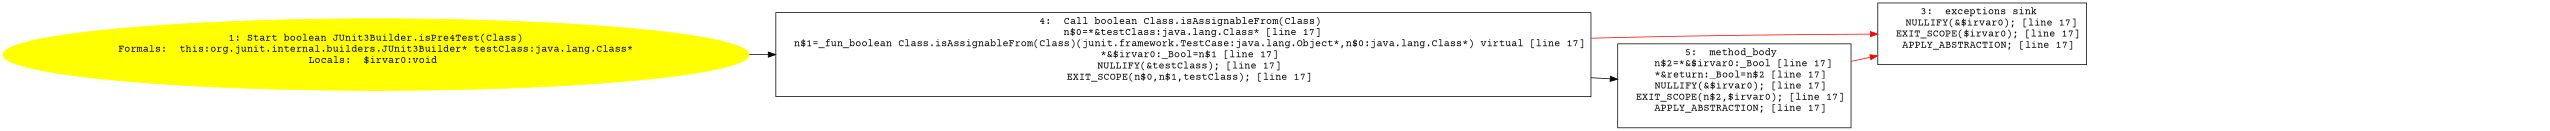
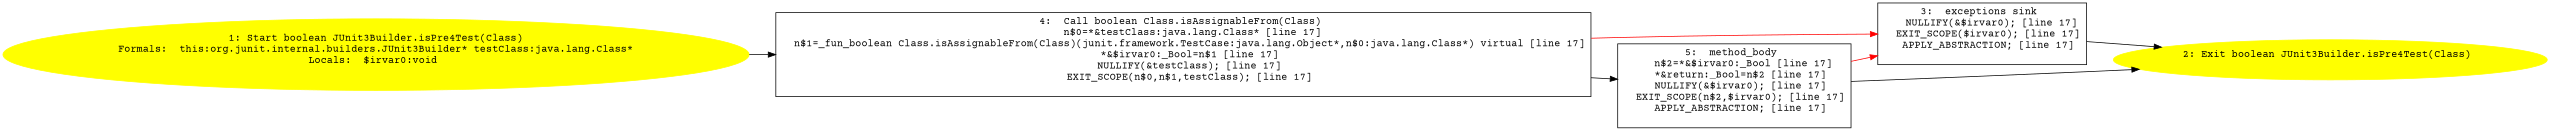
node "2: Exit boolean JUnit3Builder.isPre4Test(Class)": added
